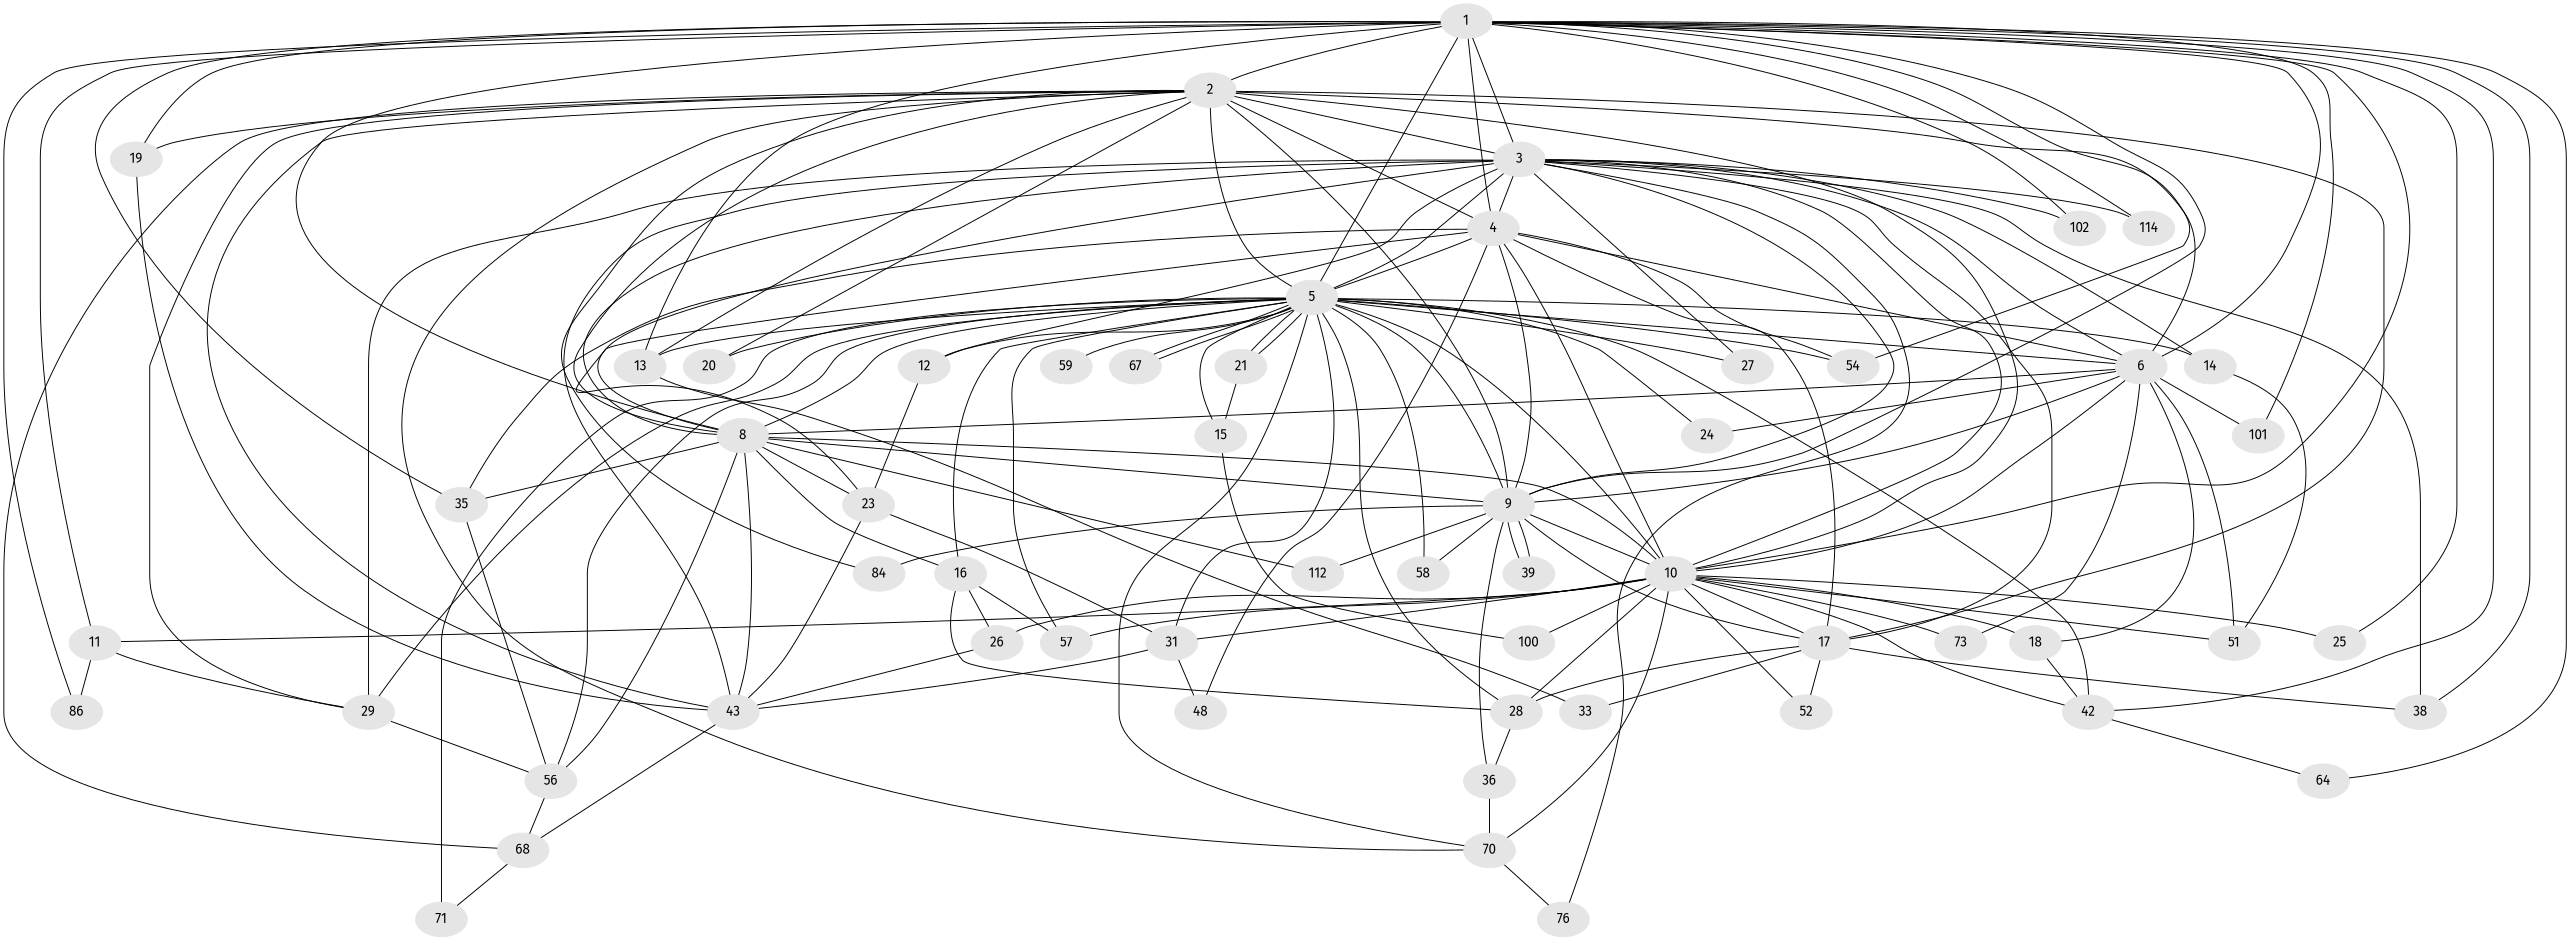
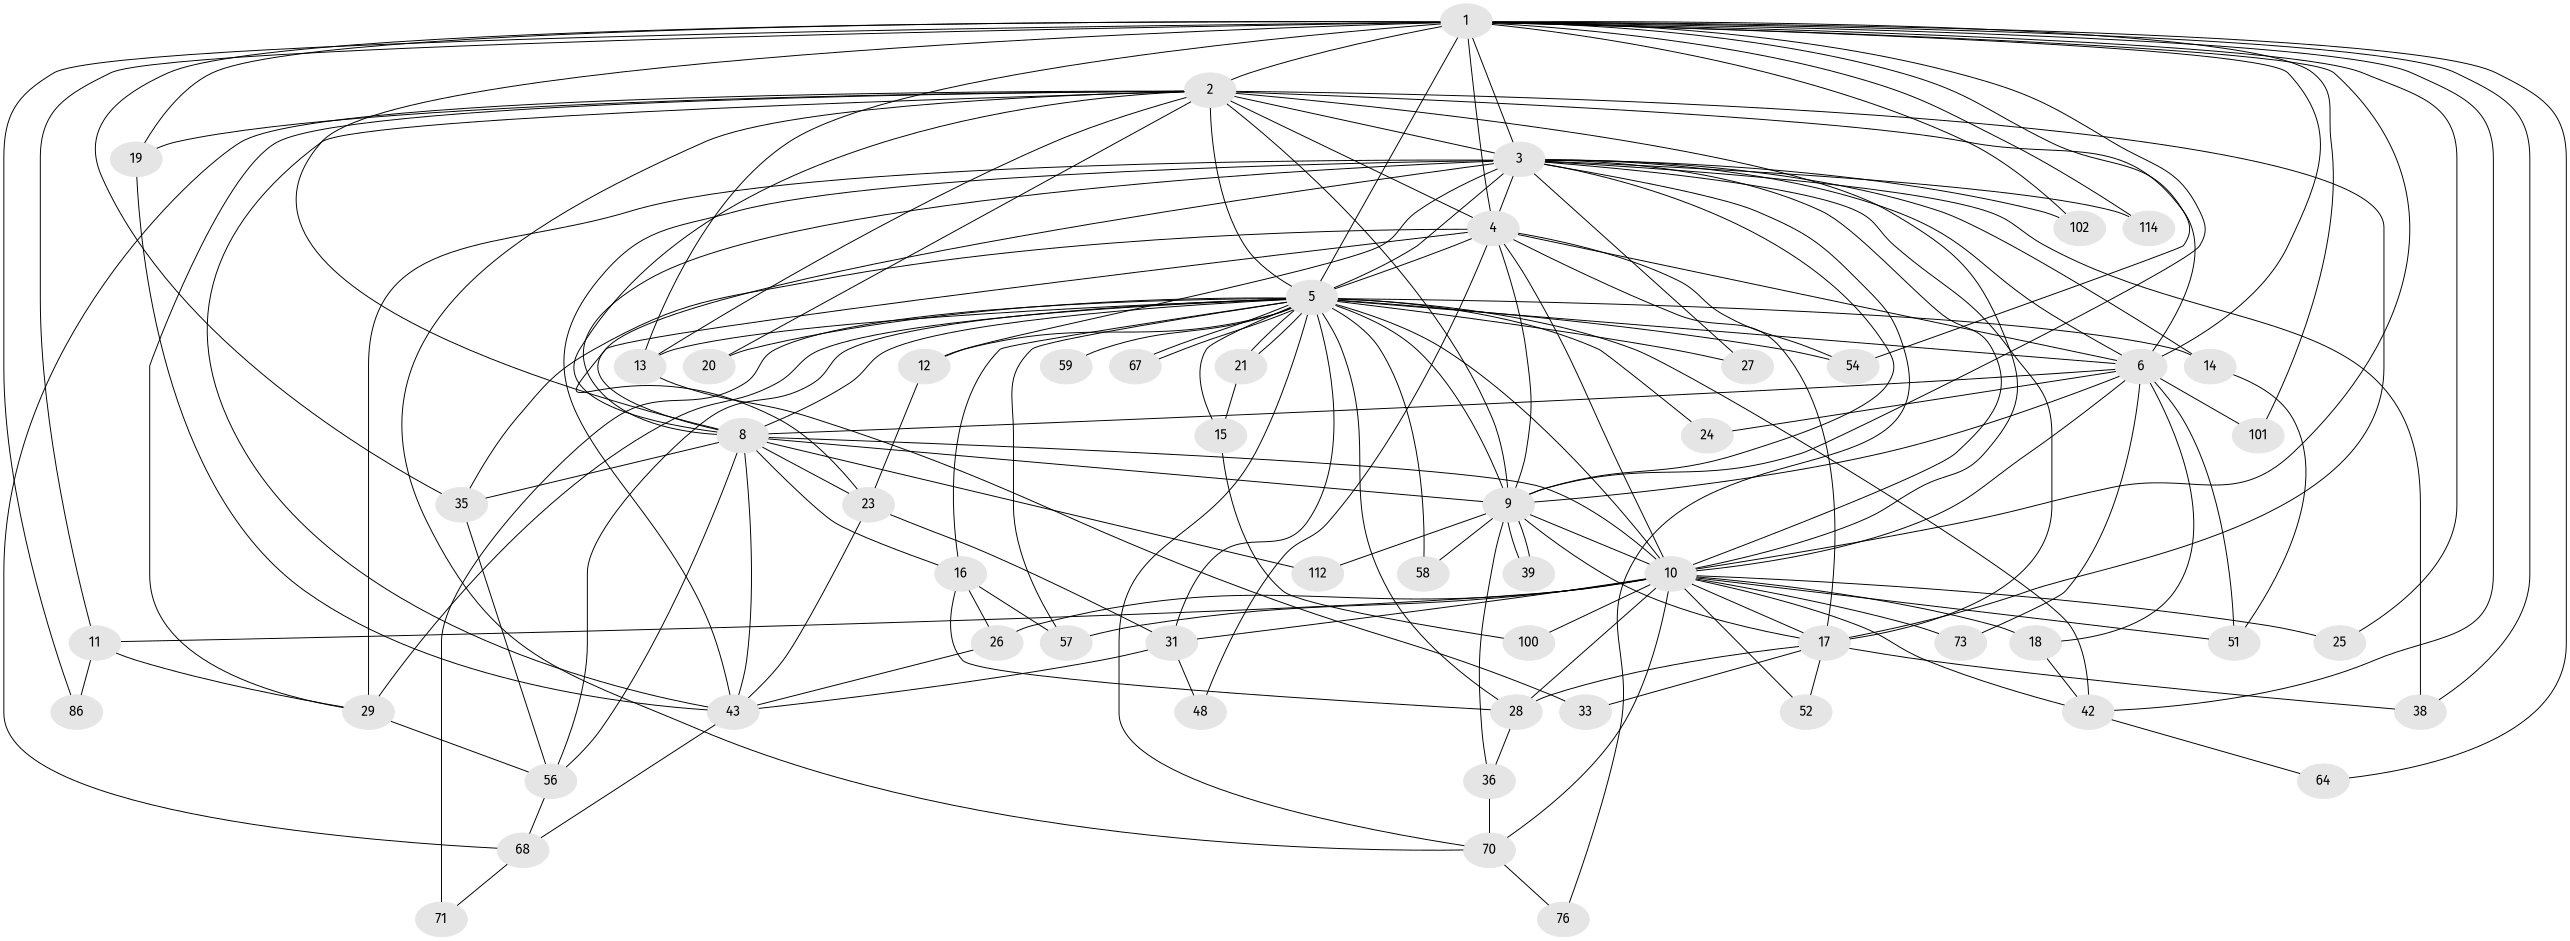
node "84": removed
